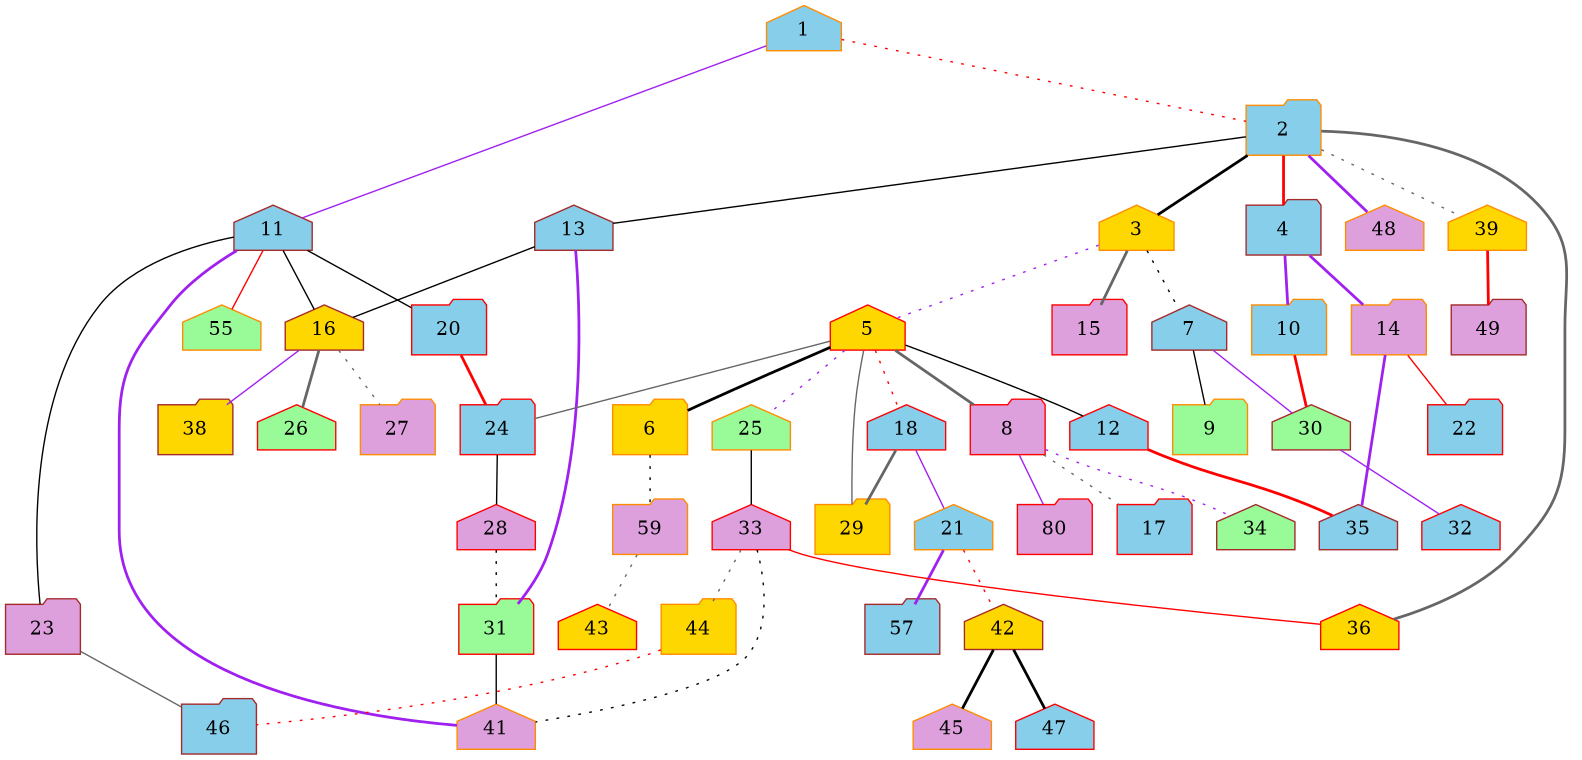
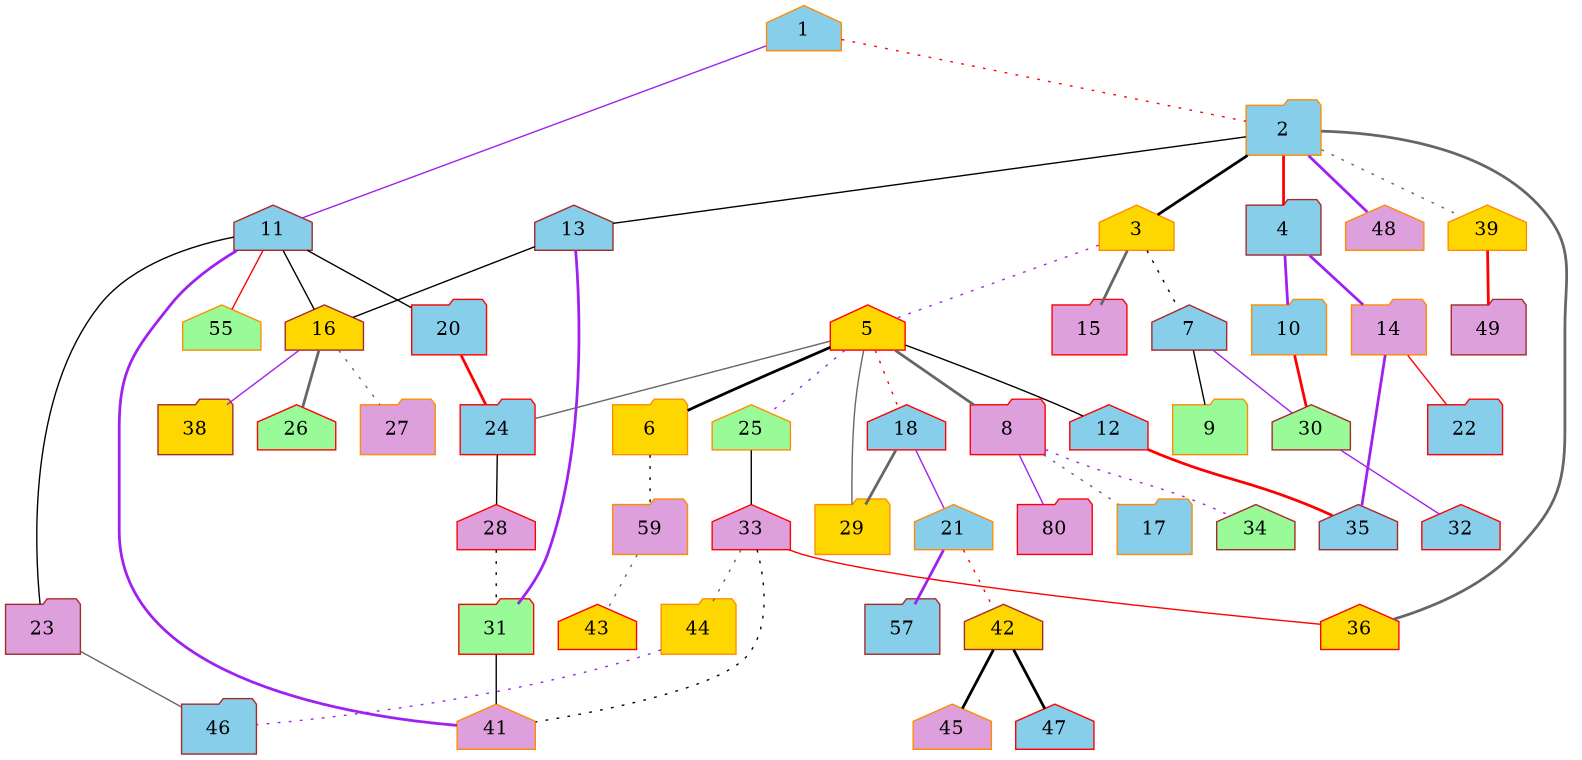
node "17": color red -> darkorange
edge "44" -- "46": color red -> purple
